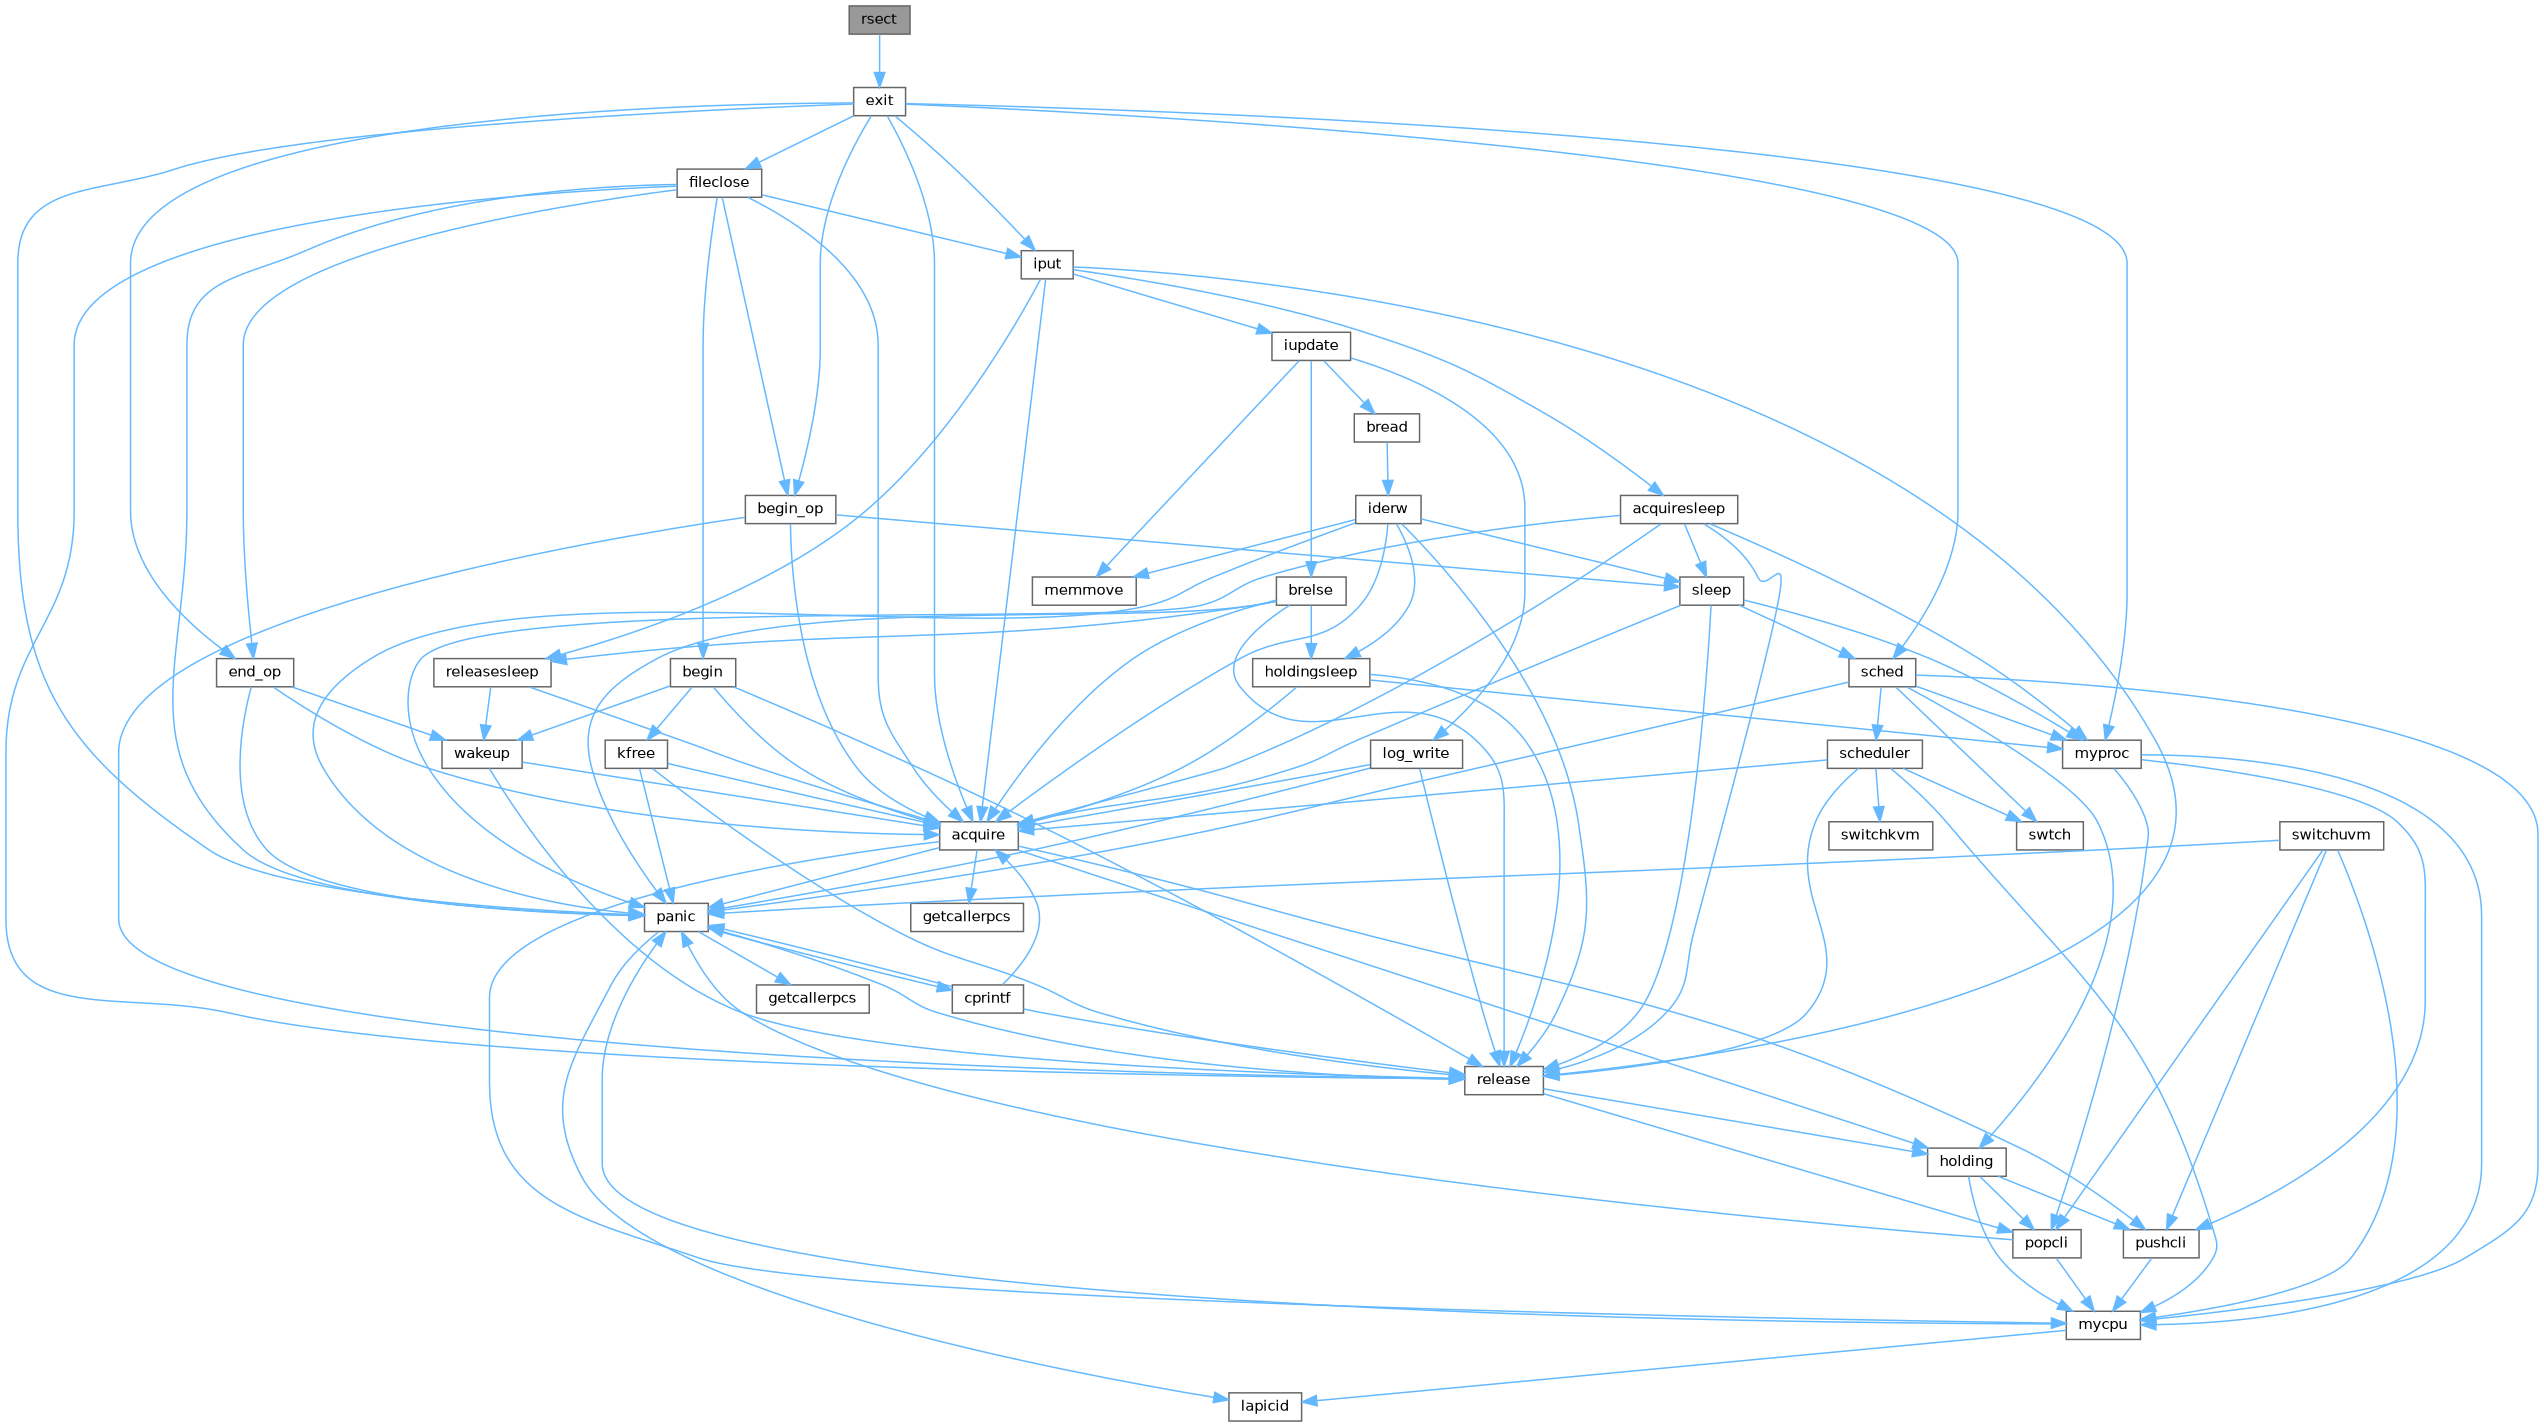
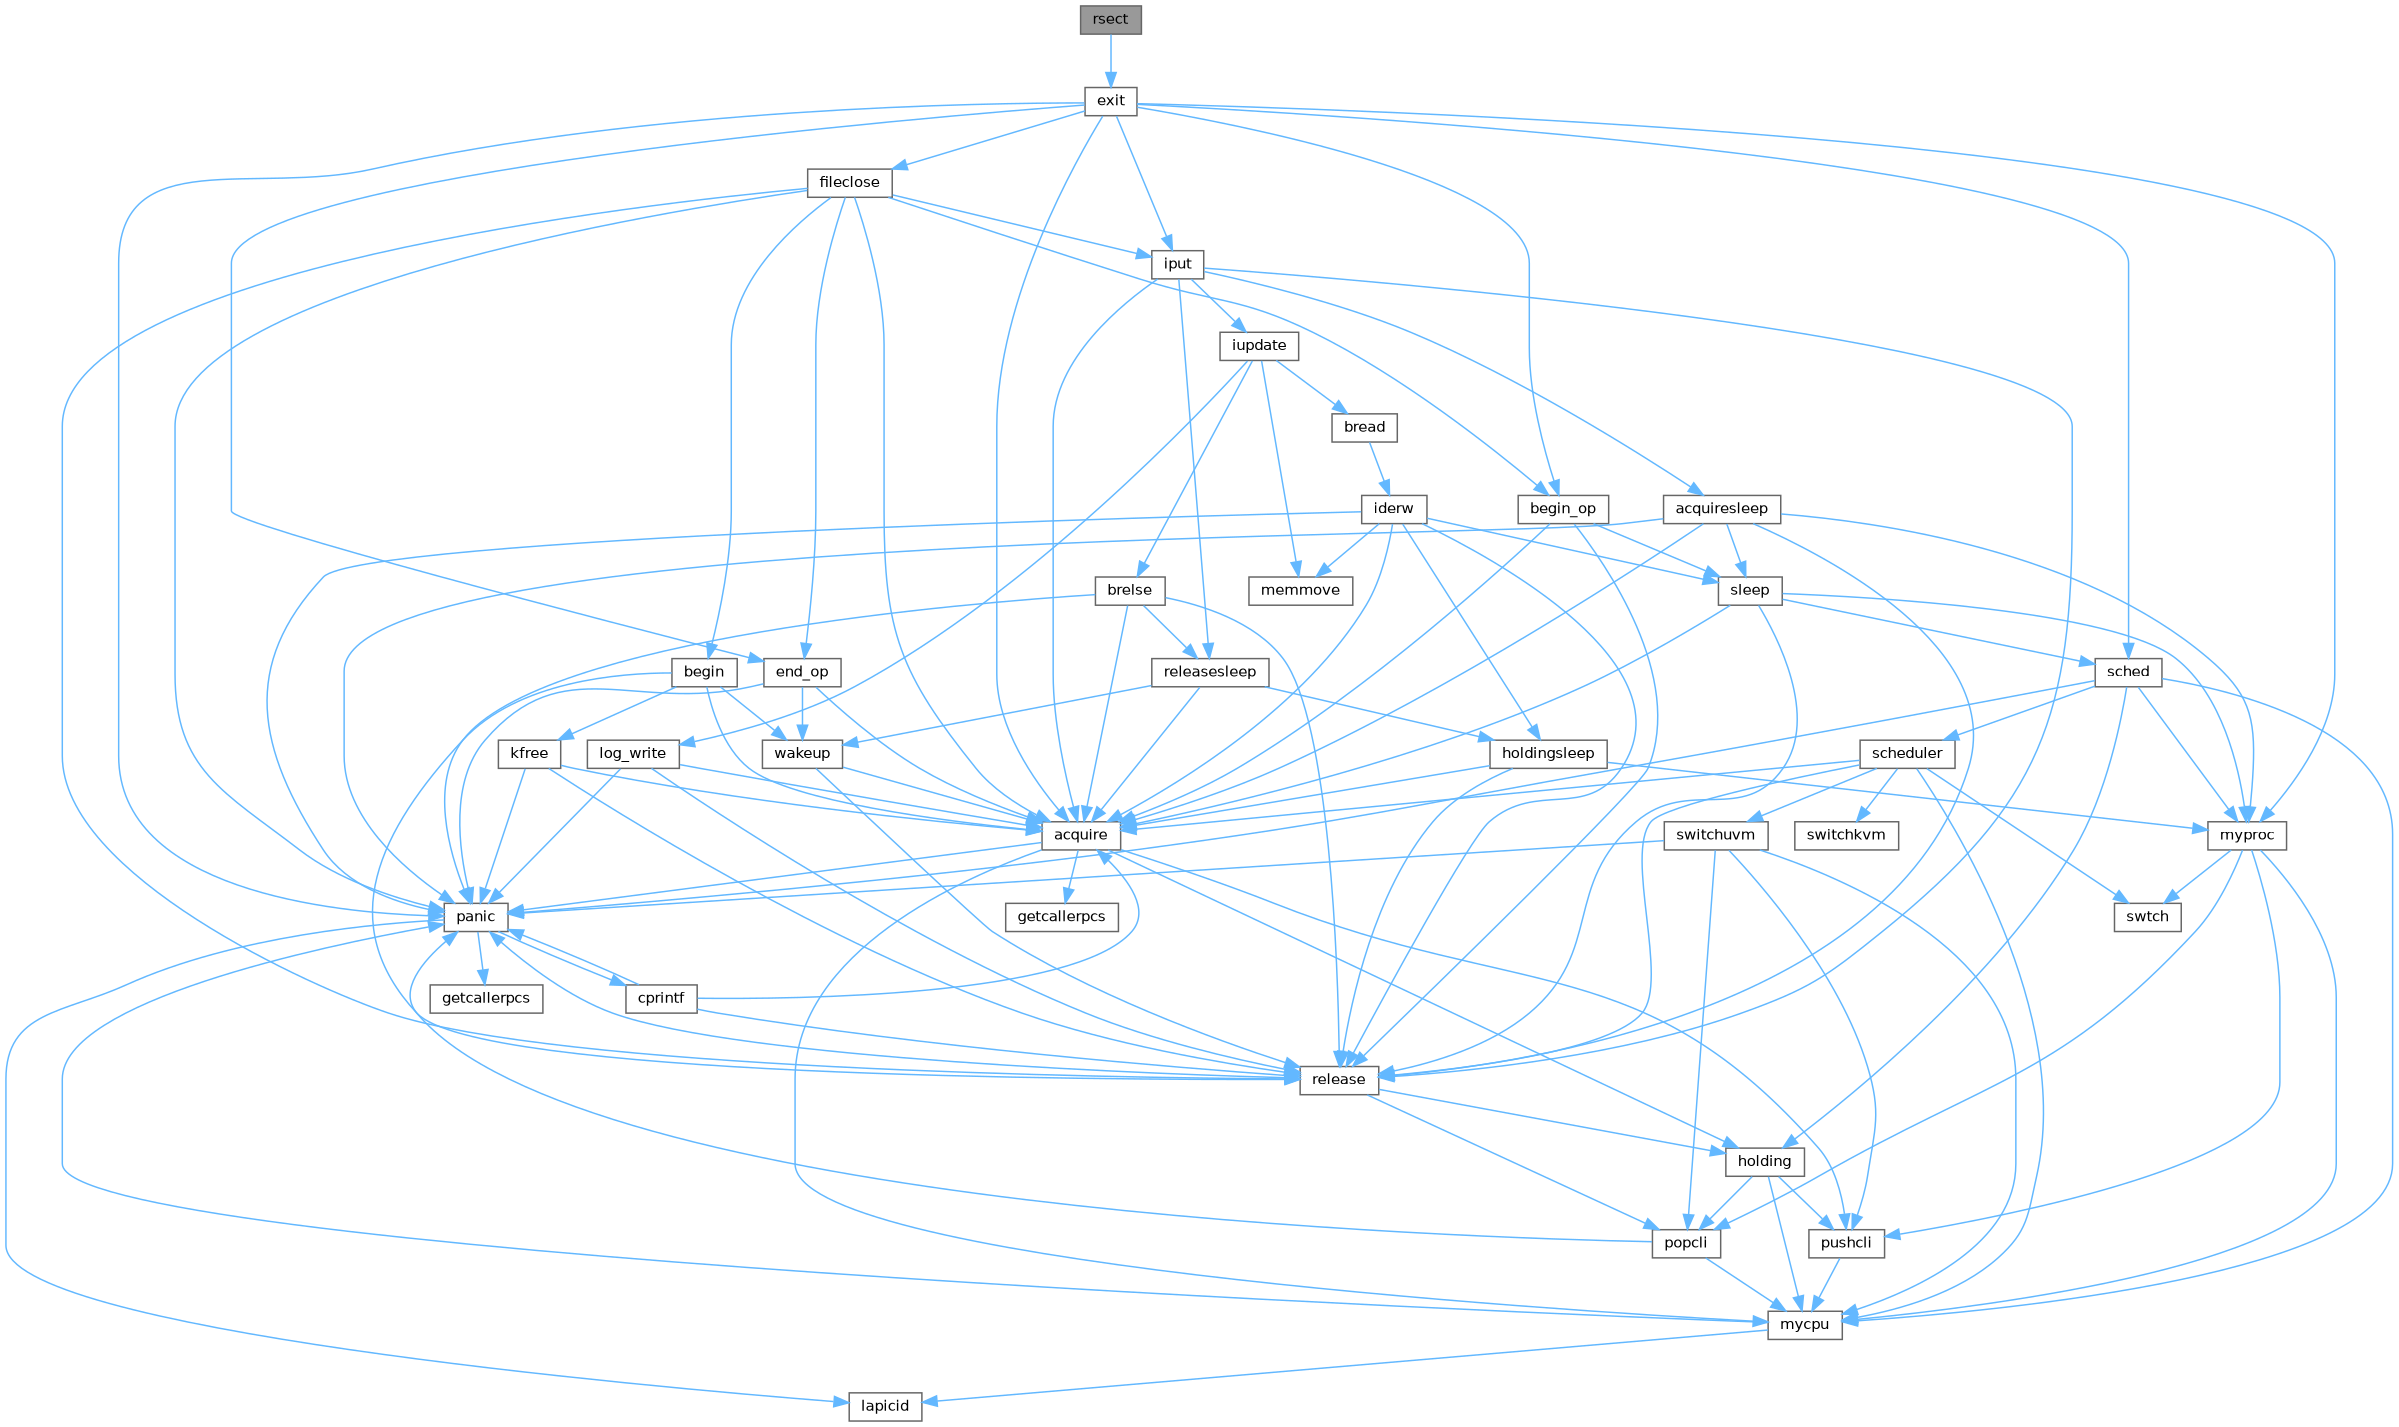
edge "brelse" -> "holdingsleep": now "releasesleep" -> "holdingsleep"
edge "sched" -> "swtch": now "myproc" -> "swtch"
edge "scheduler" -> "switchuvm": added
